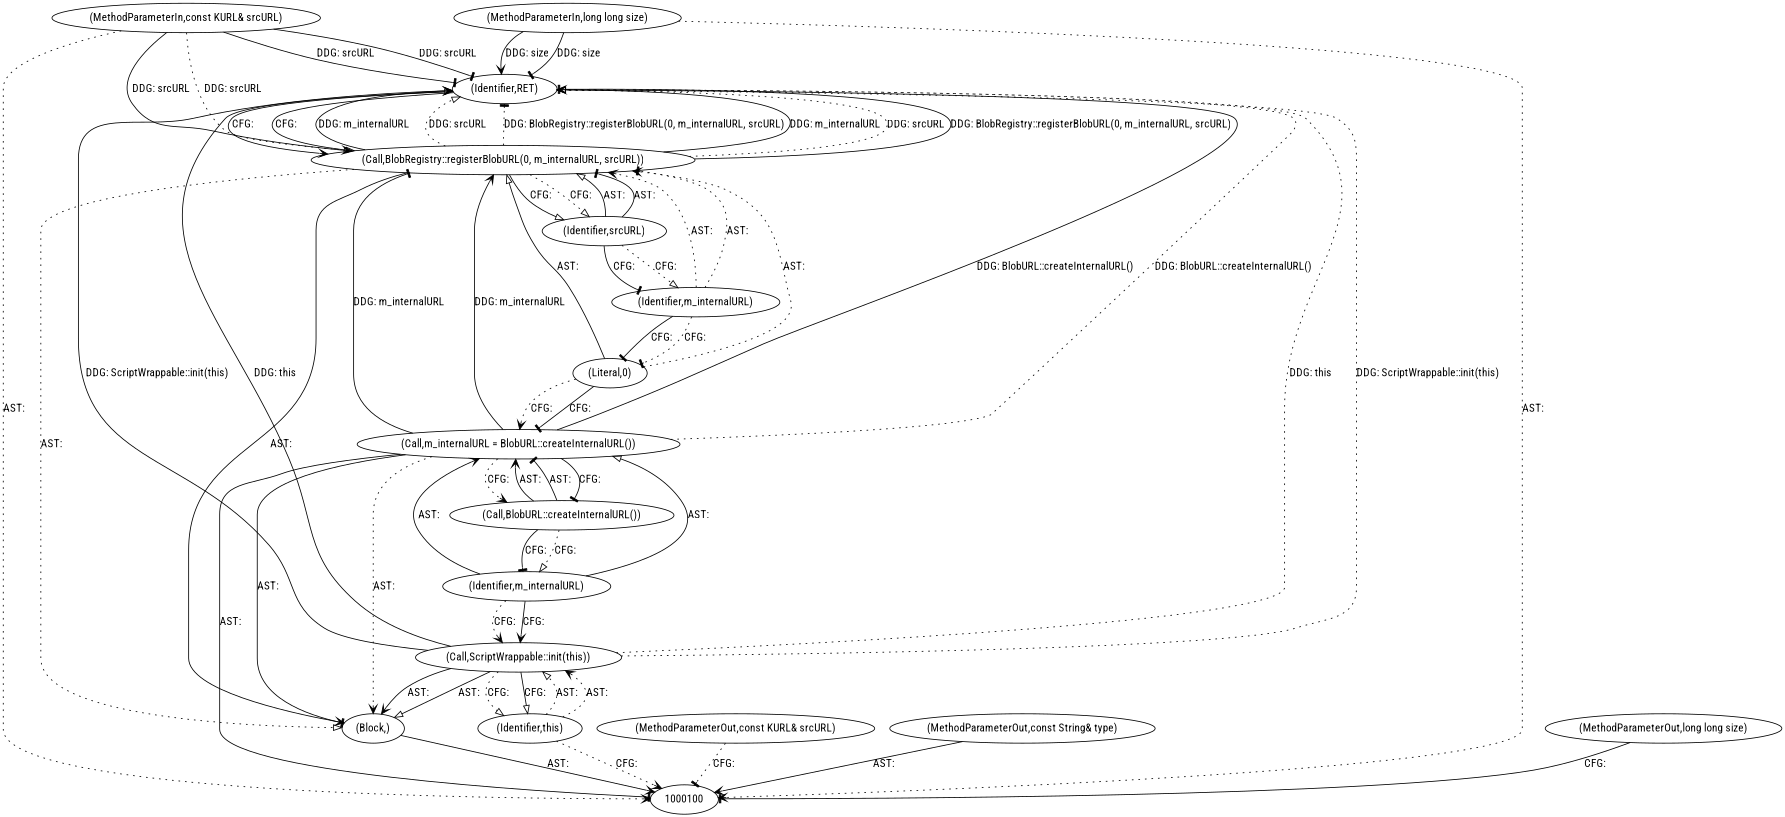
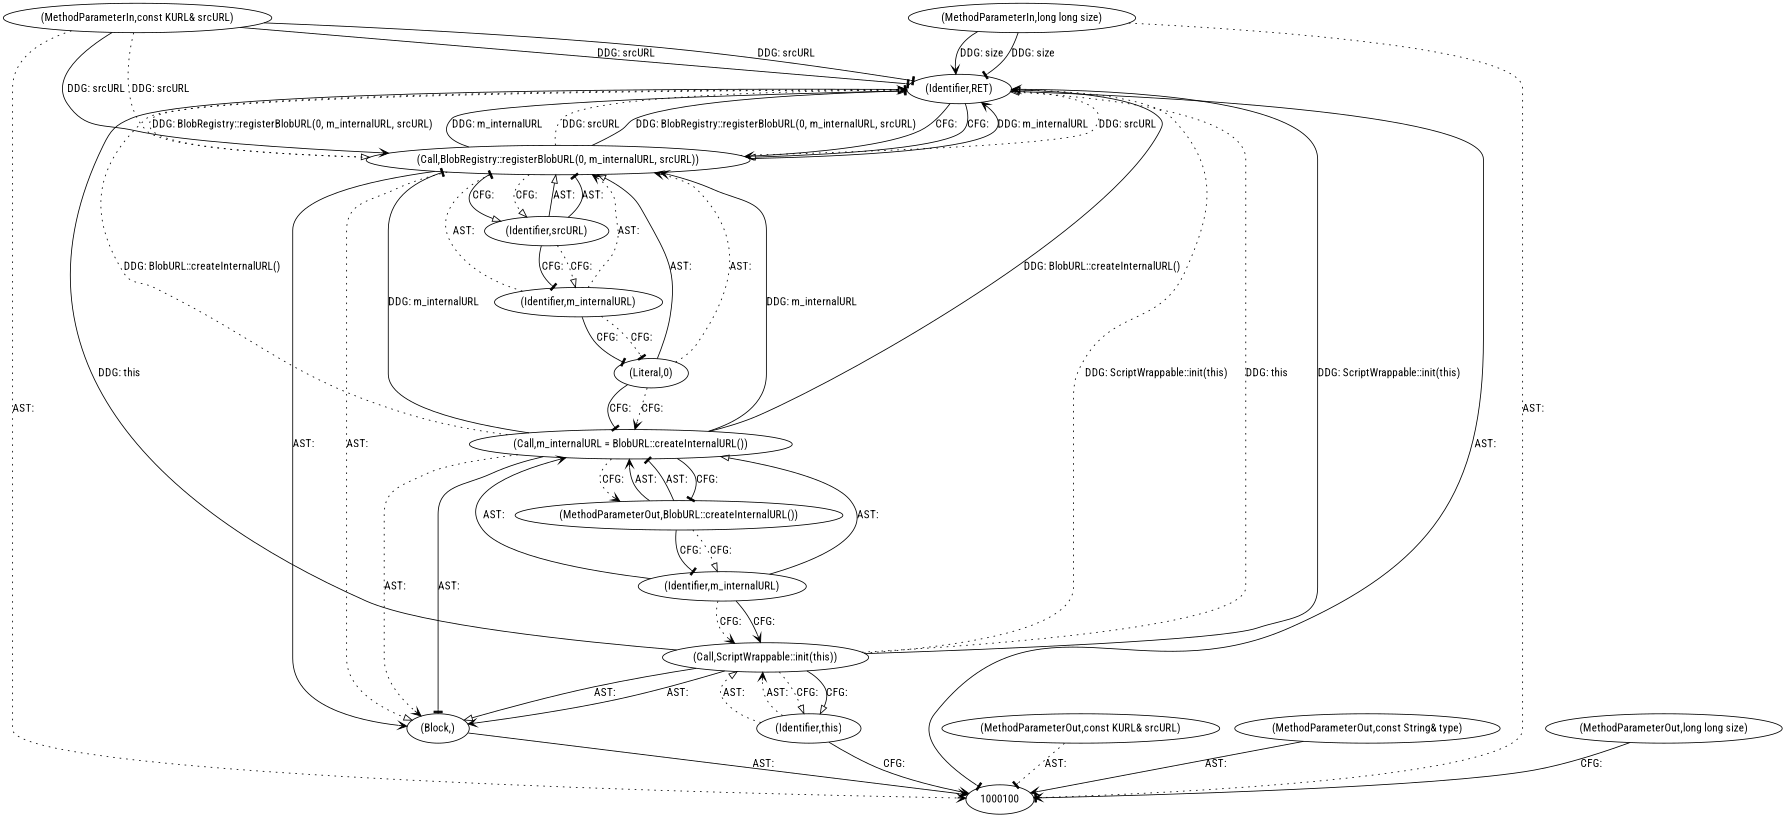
node "(Call,BlobURL::createInternalURL())": label "(Call,BlobURL::createInternalURL())" -> "(MethodParameterOut,BlobURL::createInternalURL())"
edge "(Call,m_internalURL = BlobURL::createInternalURL())" -> "1000100": now "(Identifier,RET)" -> "1000100"
edge "(Identifier,this)" -> "1000100": style dotted -> solid
edge "(MethodParameterOut,const KURL& srcURL)" -> "1000100": label "CFG: " -> "AST: "
